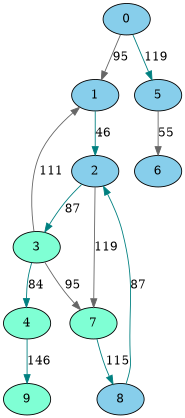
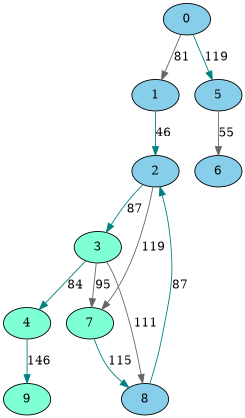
edge "0" -> "1": label "95" -> "81"
edge "3" -> "1": now "3" -> "8"
